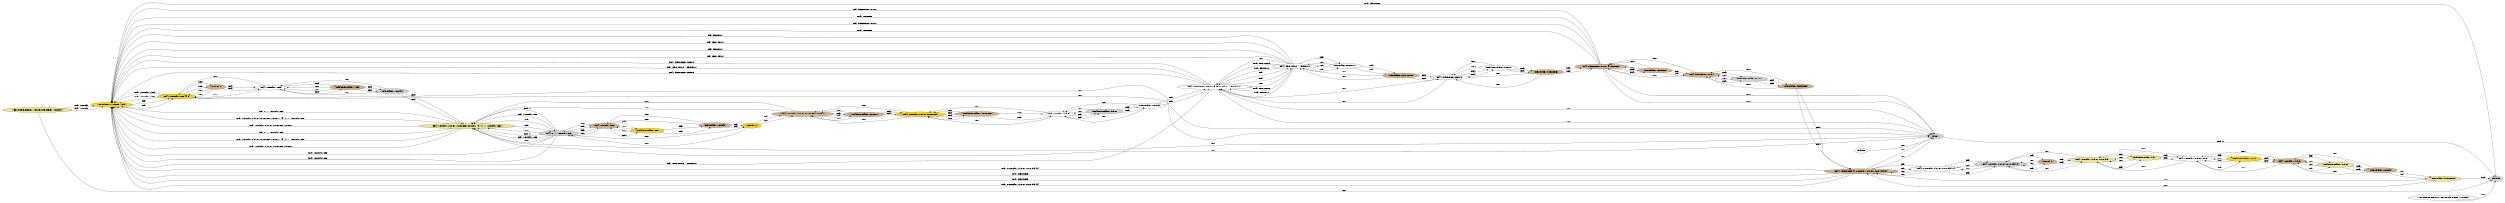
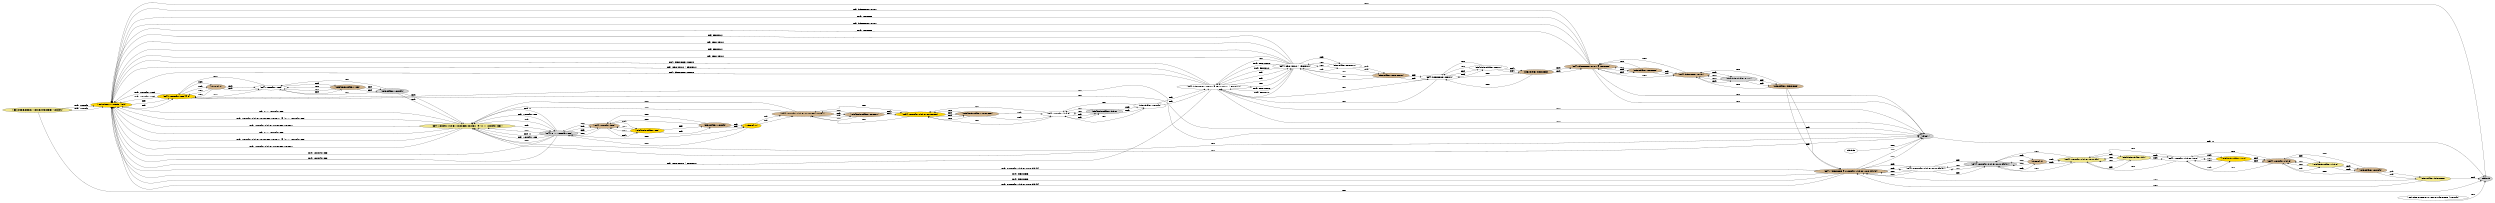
edge "(MethodReturn,static void)" -> "1000100": label "DDG: ide_state" -> "AST: "
